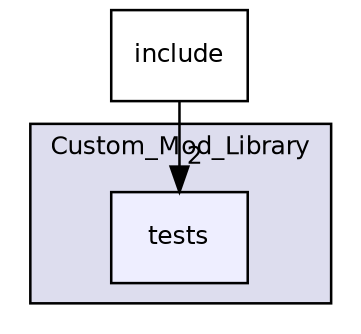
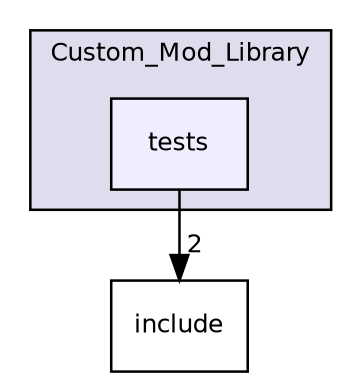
edge "include" -> "tests": reversed
